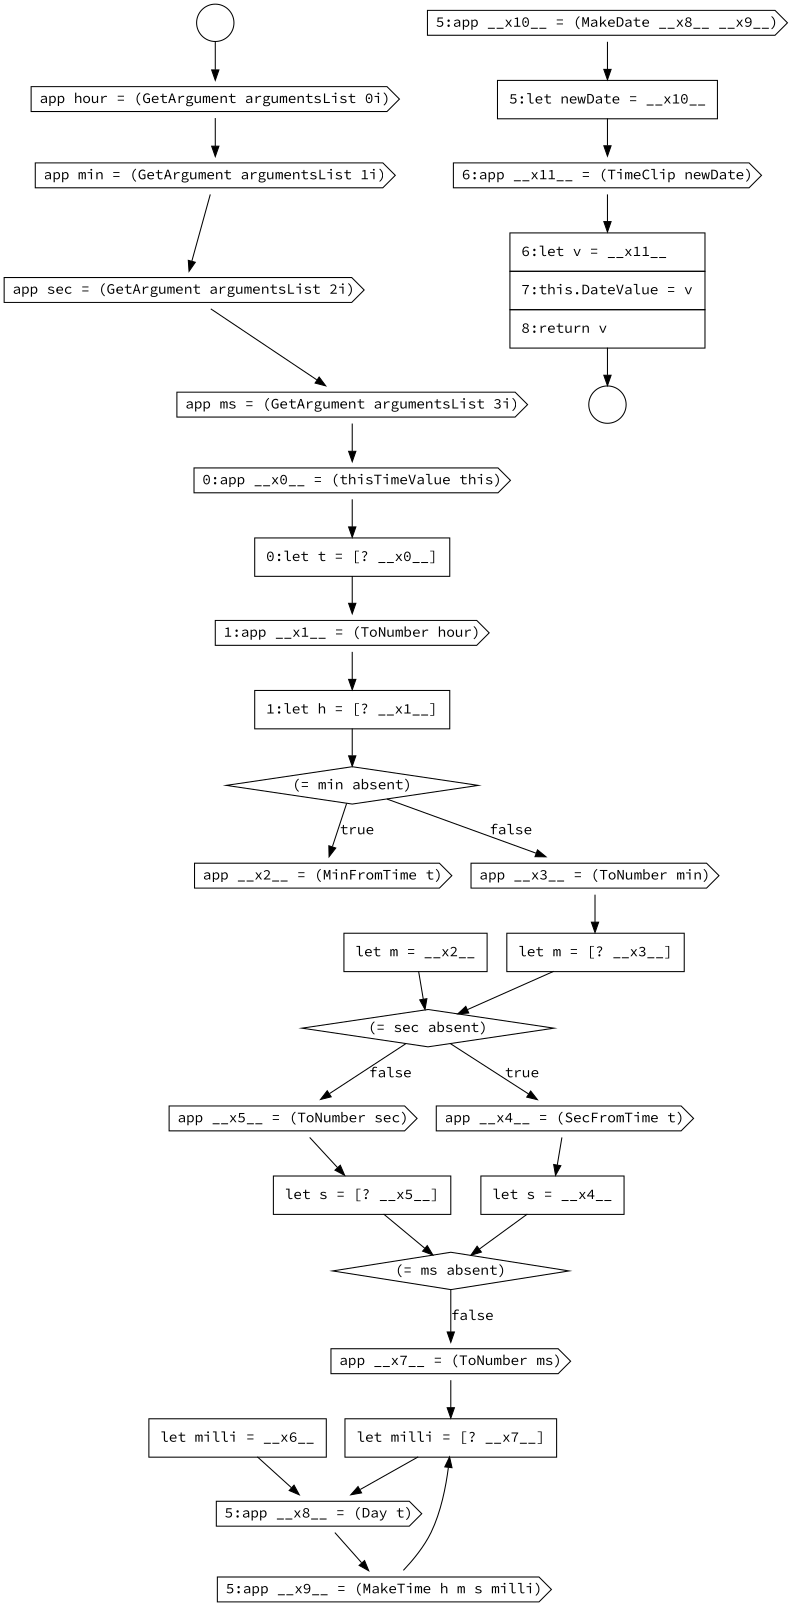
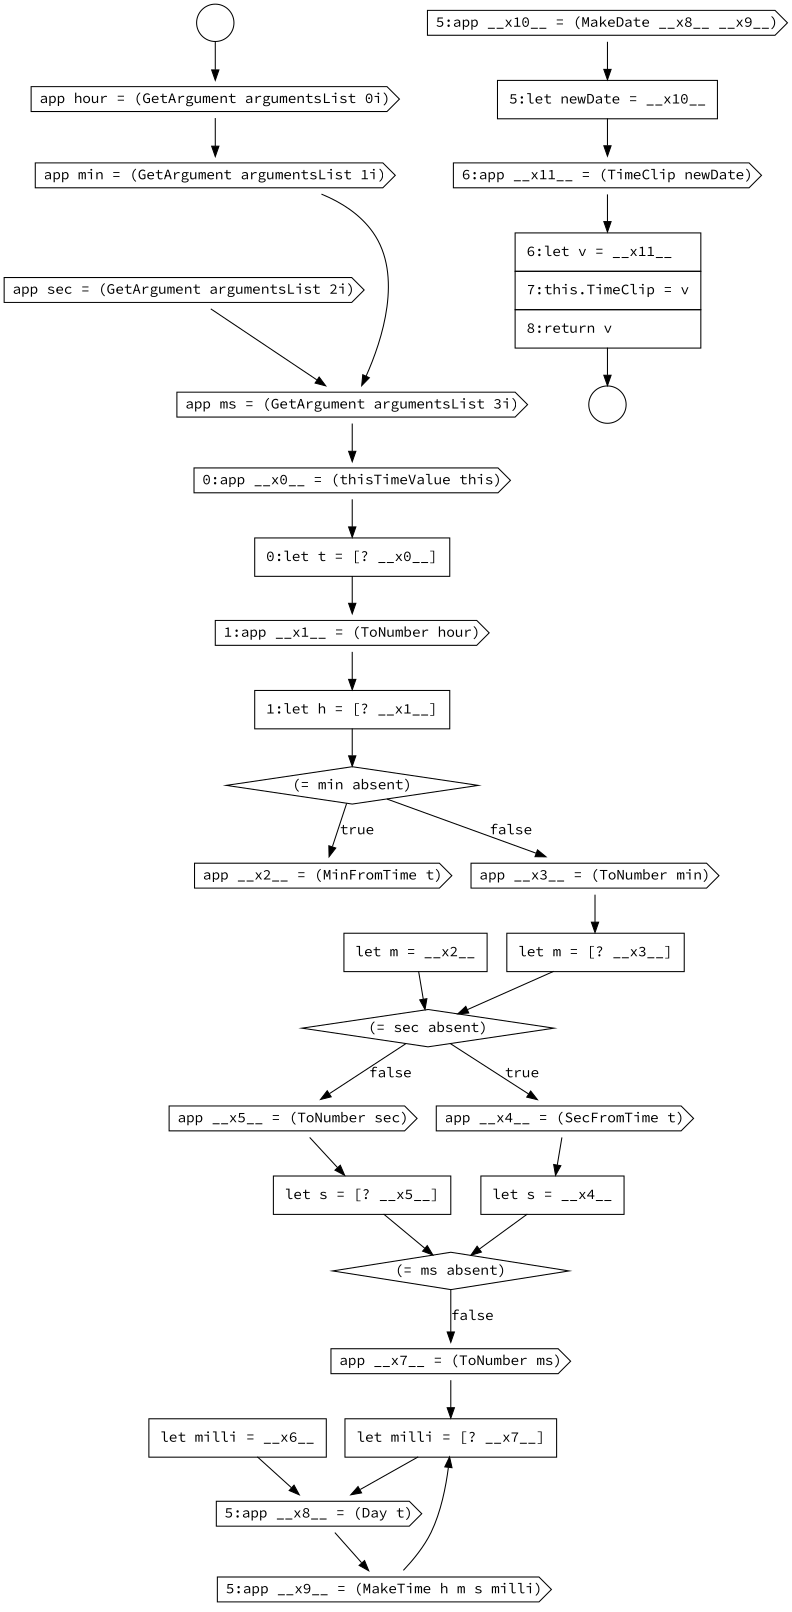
edge "app min = (GetArgument argumentsList 1i)" -> "app sec = (GetArgument argumentsList 2i)": now "app min = (GetArgument argumentsList 1i)" -> "app ms = (GetArgument argumentsList 3i)"
node "6:let v = __x11__": text "7:this.DateValue = v" -> "7:this.TimeClip = v"
